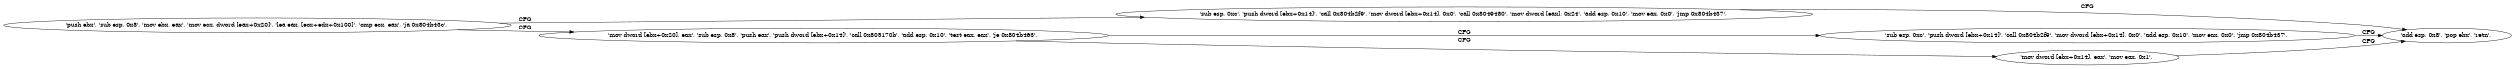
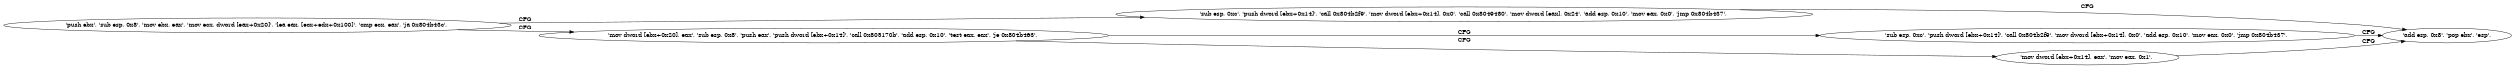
node "'add esp, 0x8', 'pop ebx', 'retn',": label "'add esp, 0x8', 'pop ebx', 'retn'," -> "'add esp, 0x8', 'pop ebx', 'esp',"
